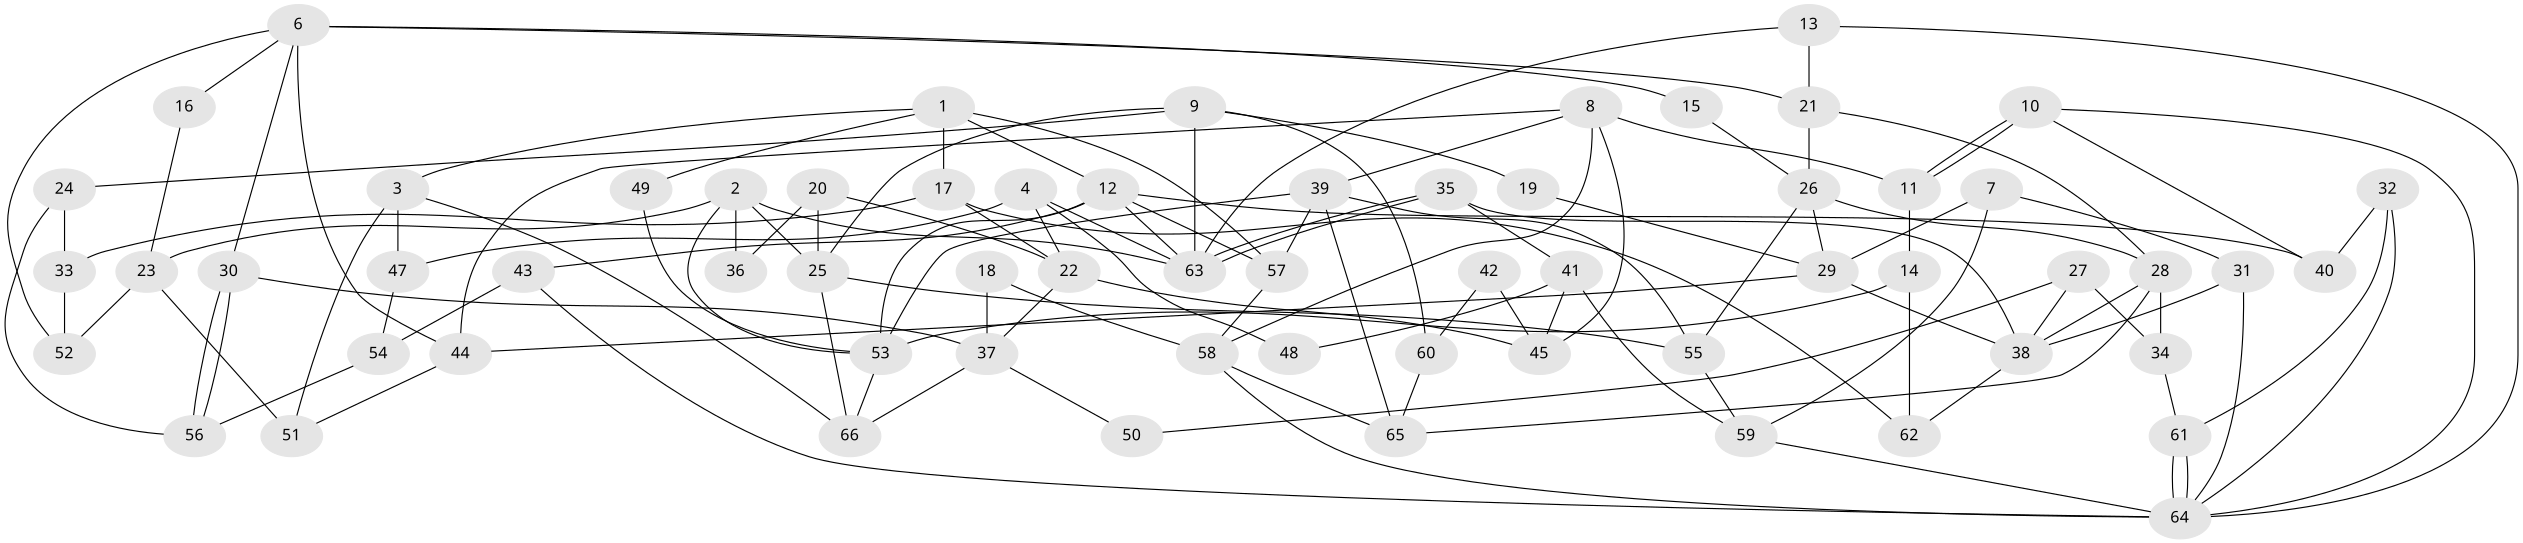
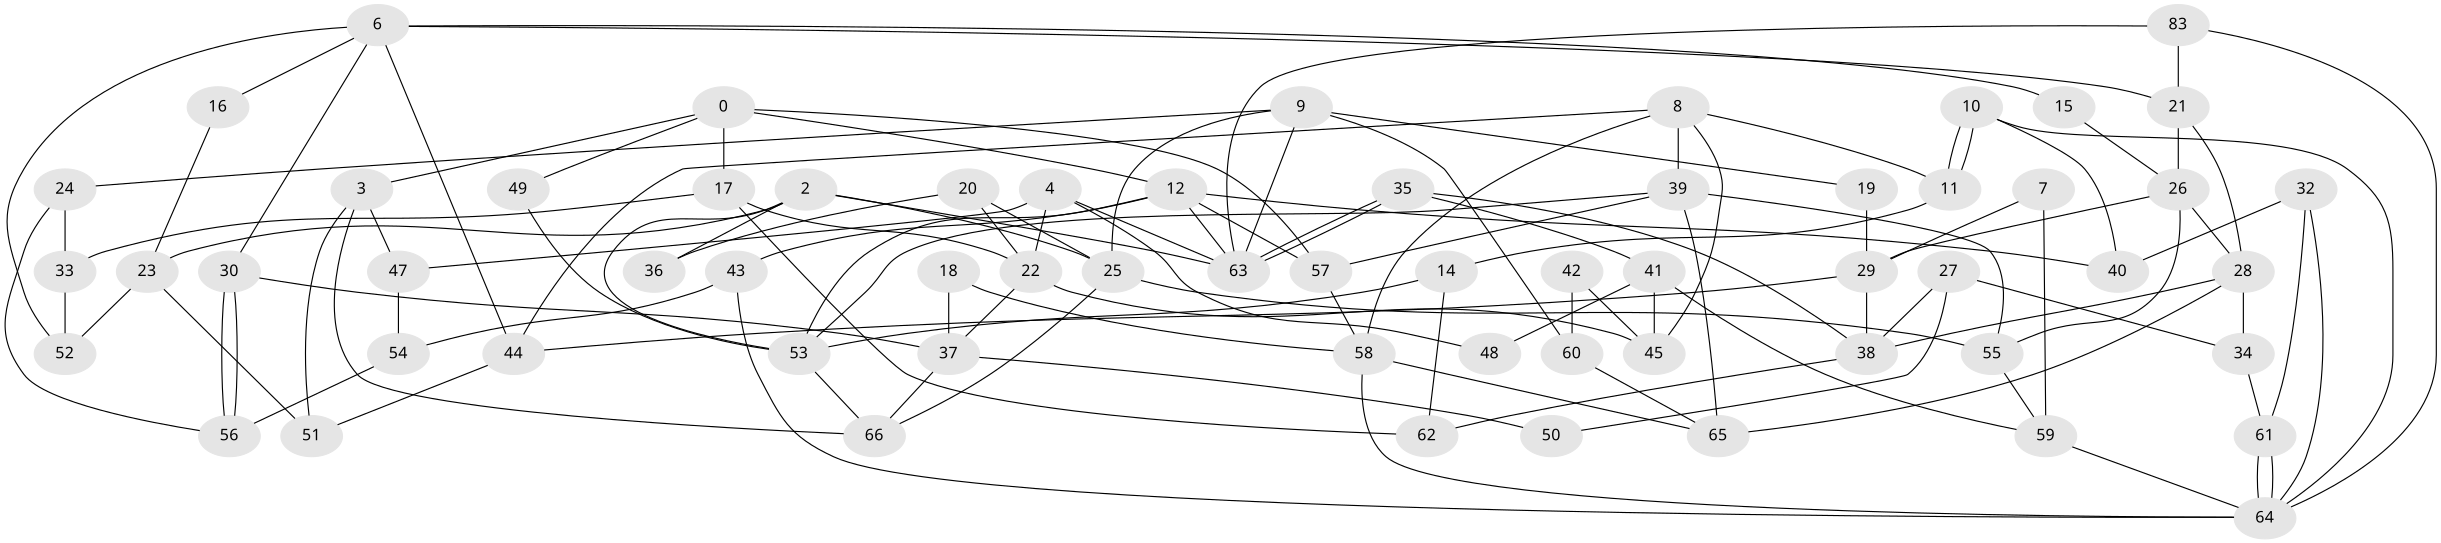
node "13": label "13" -> "83"
node "1": label "1" -> "0"
node "31": removed
